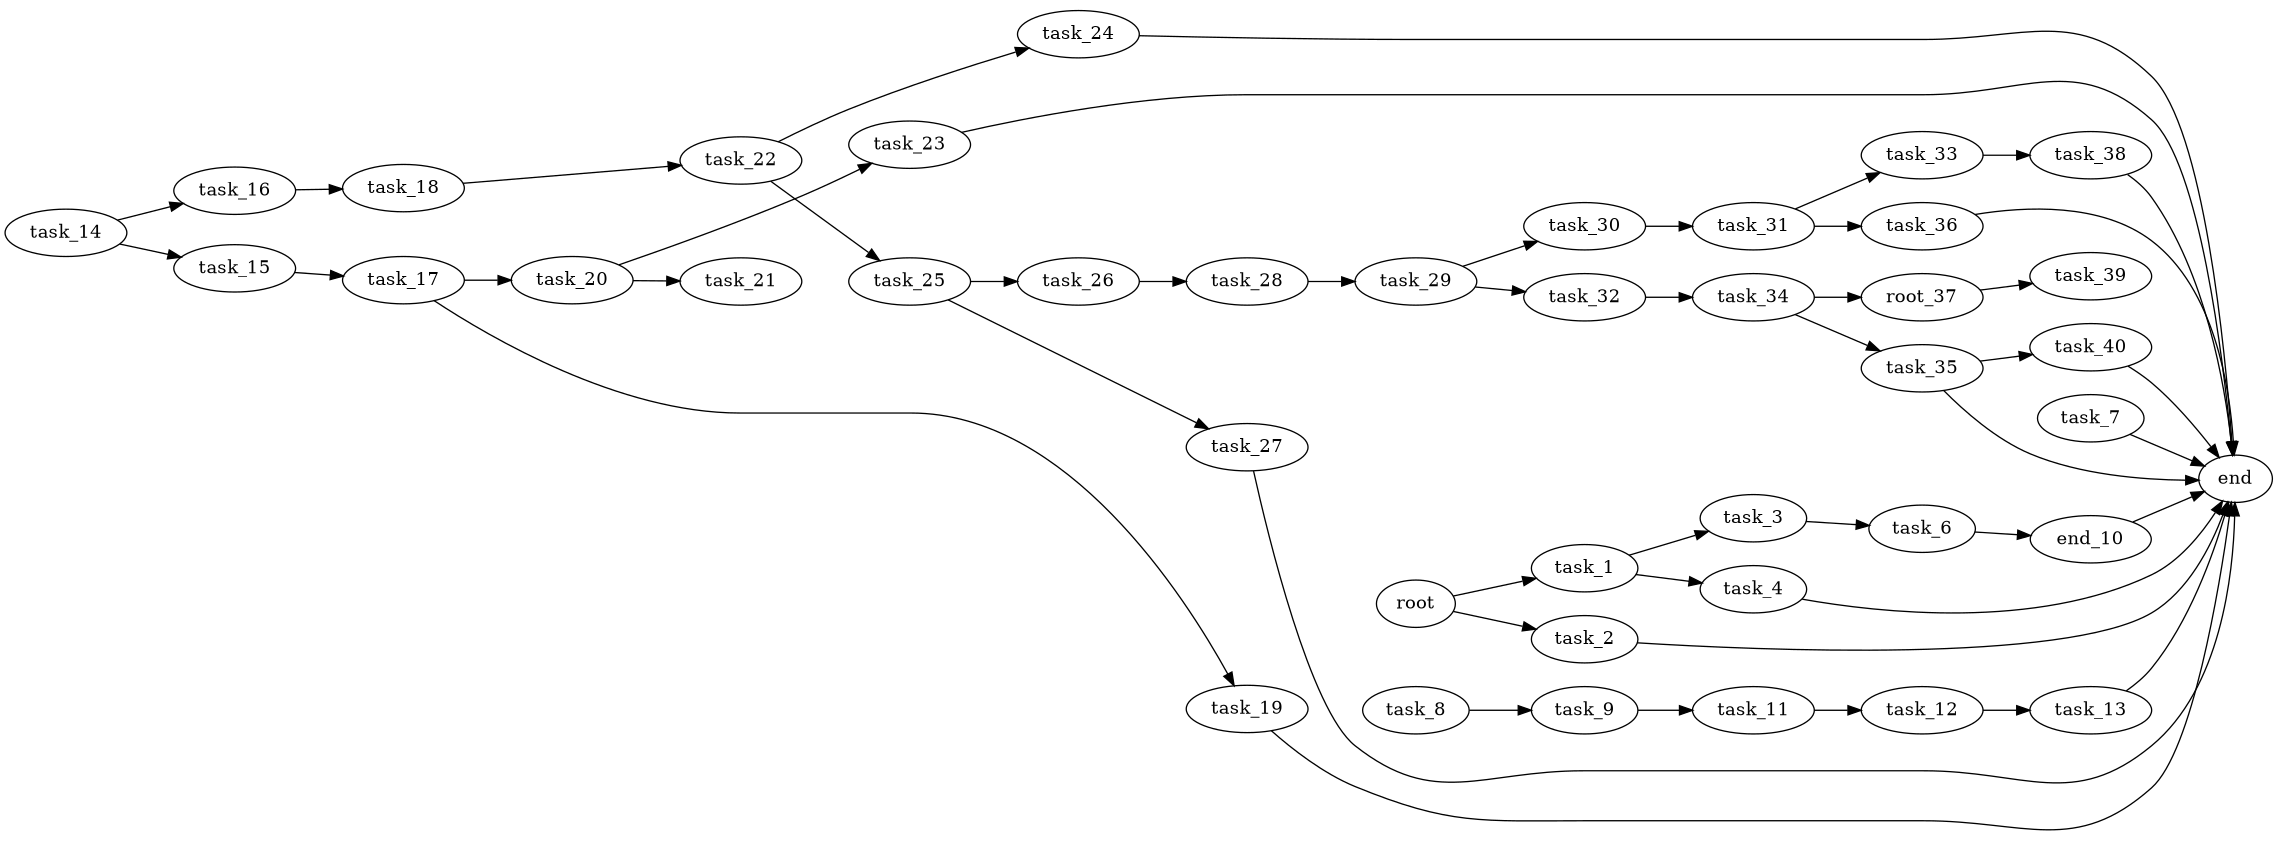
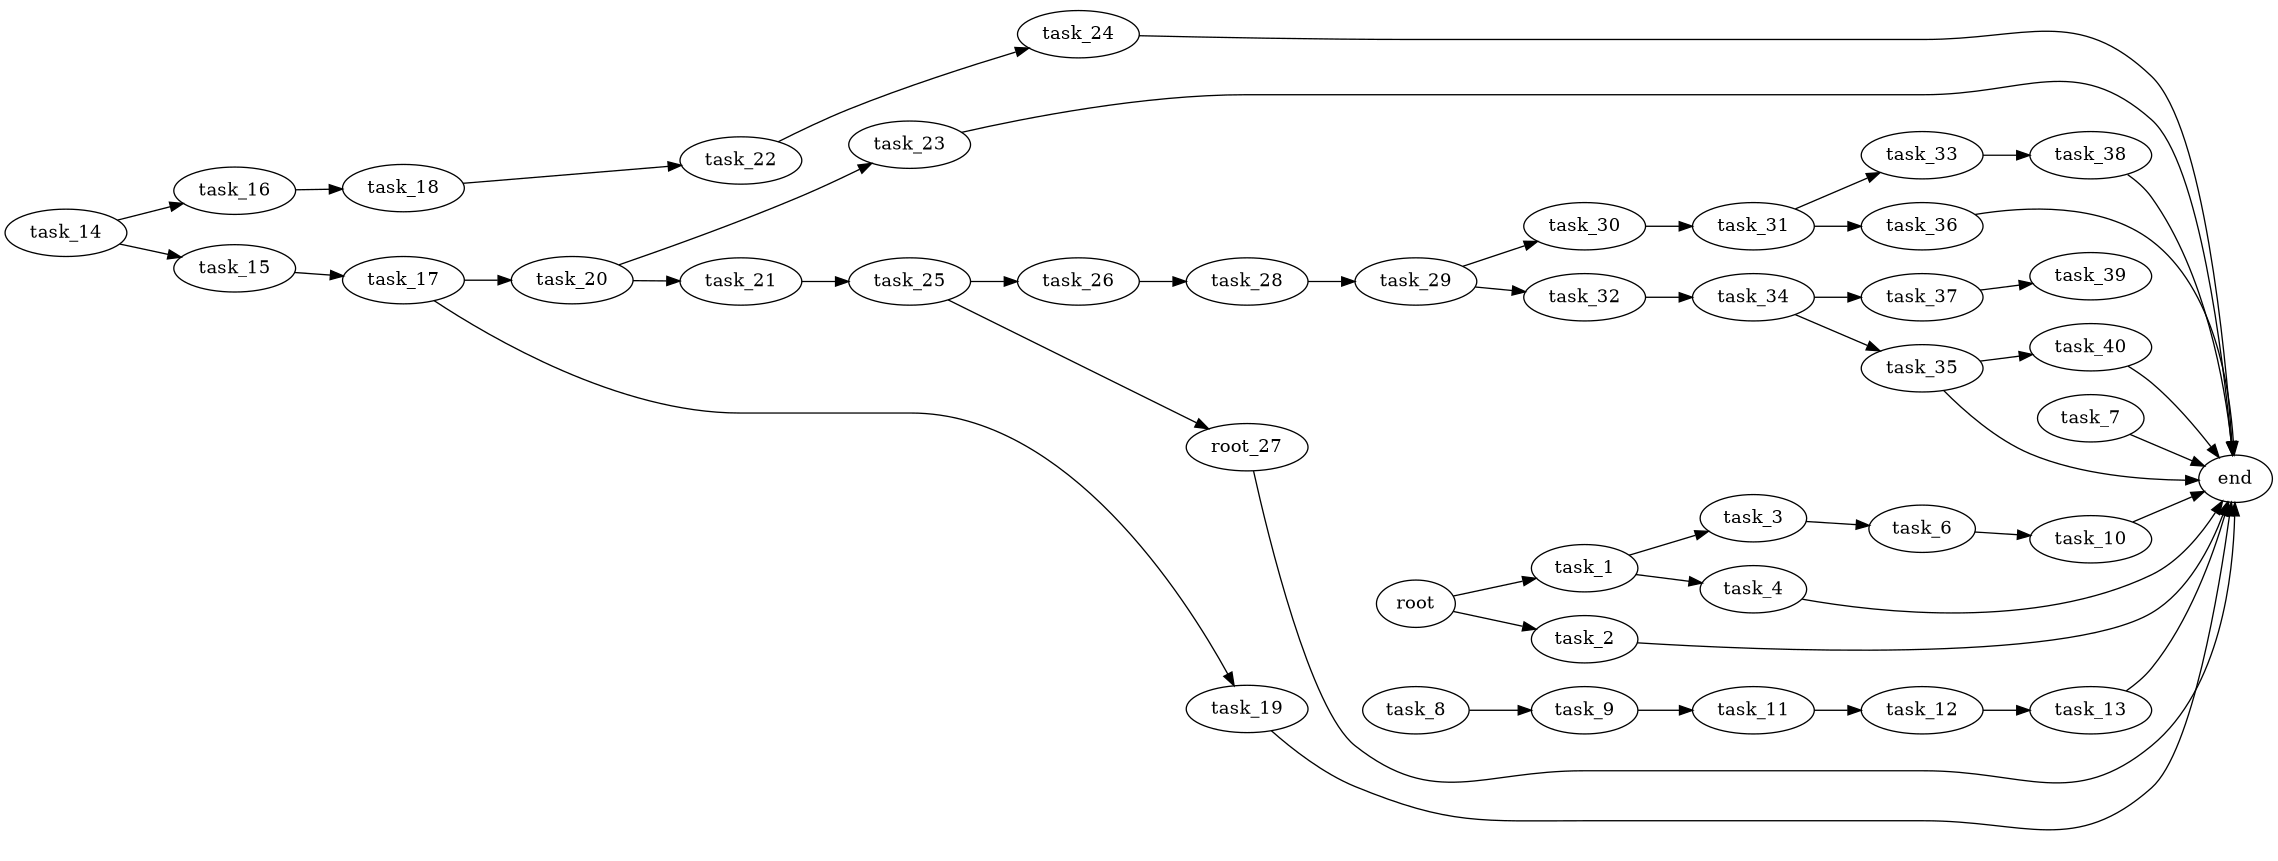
edge "task_22" -> "task_25": now "task_21" -> "task_25"
node "root_37": label "root_37" -> "task_37"
node "task_27": label "task_27" -> "root_27"
node "end_10": label "end_10" -> "task_10"
